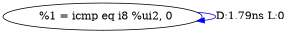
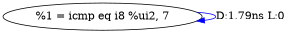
node "%1 = icmp eq i8 %ui2, 0": label "%1 = icmp eq i8 %ui2, 0" -> "%1 = icmp eq i8 %ui2, 7"
